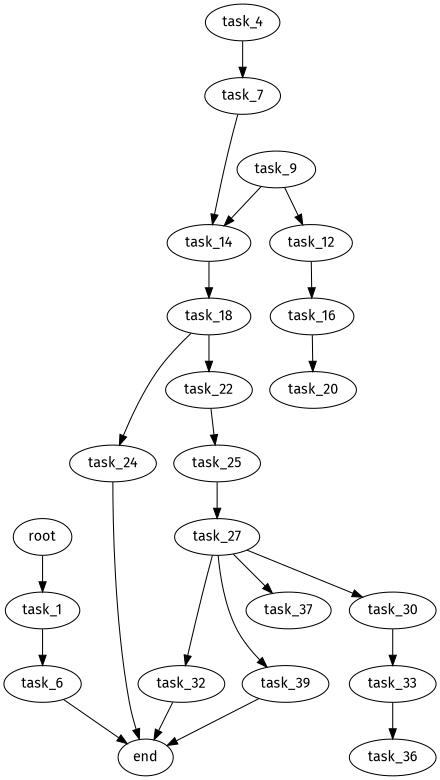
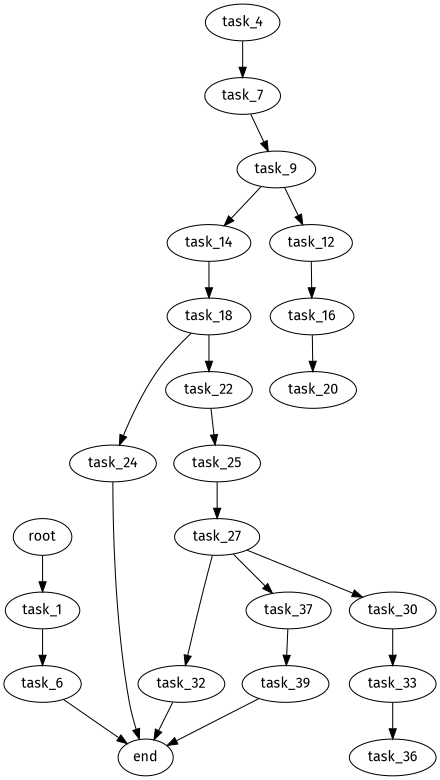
edge "task_7" -> "task_14": now "task_7" -> "task_9"
edge "task_27" -> "task_39": now "task_37" -> "task_39"
